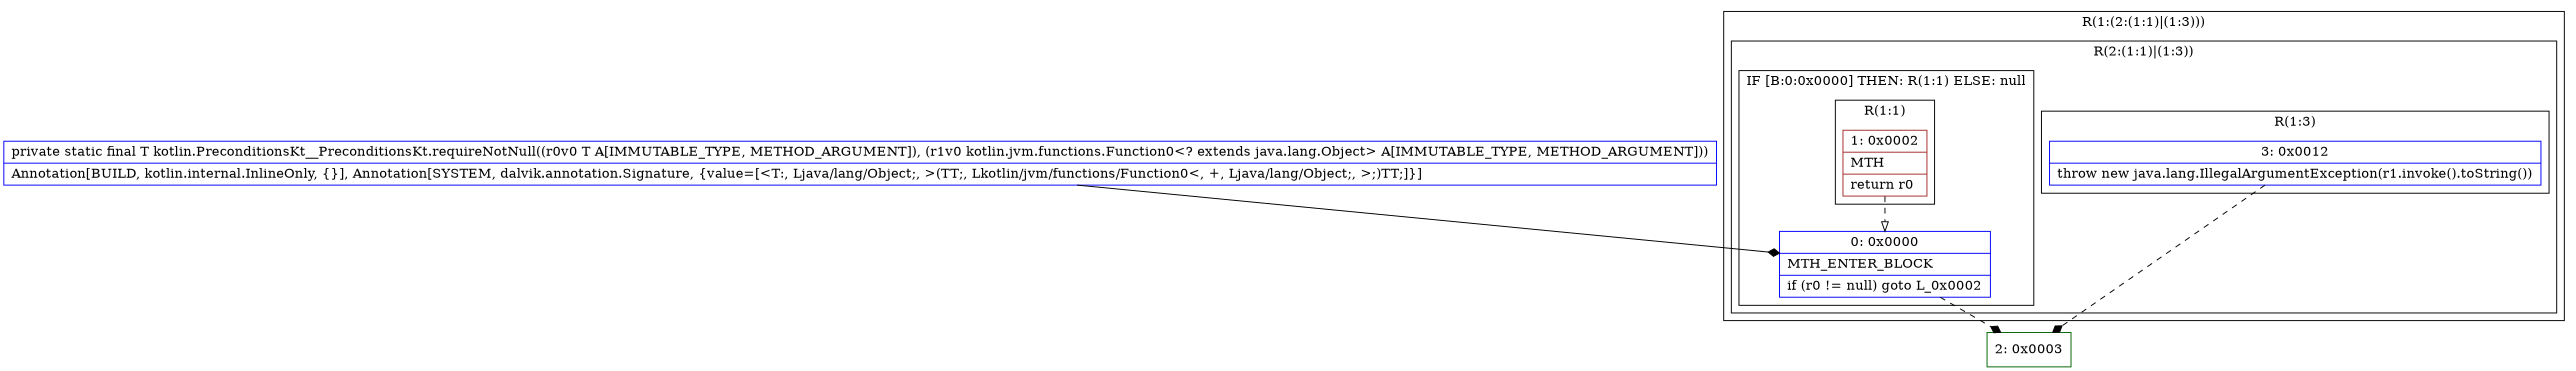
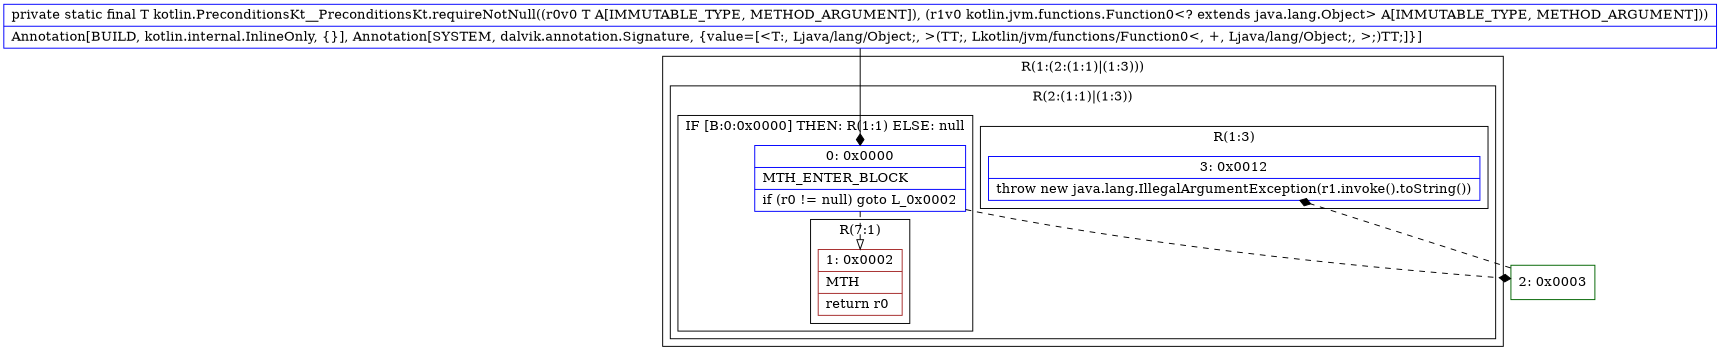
cluster "R(1:1)": label "R(1:1)" -> "R(7:1)"
edge "1: 0x0002" -> "0: 0x0000": reversed
edge "3: 0x0012" -> "2: 0x0003": reversed
